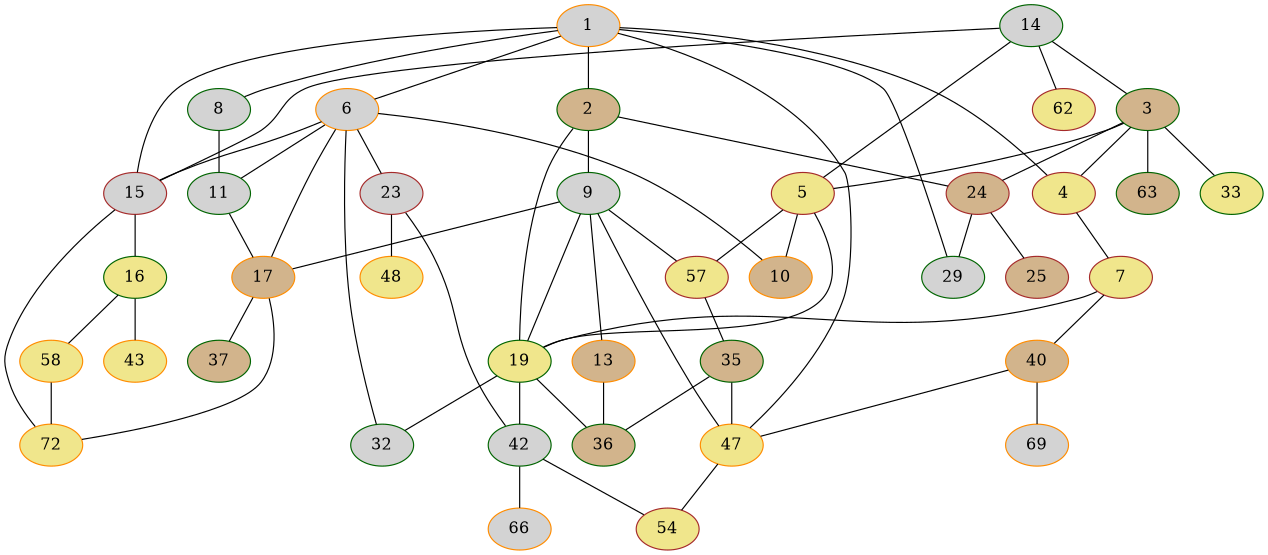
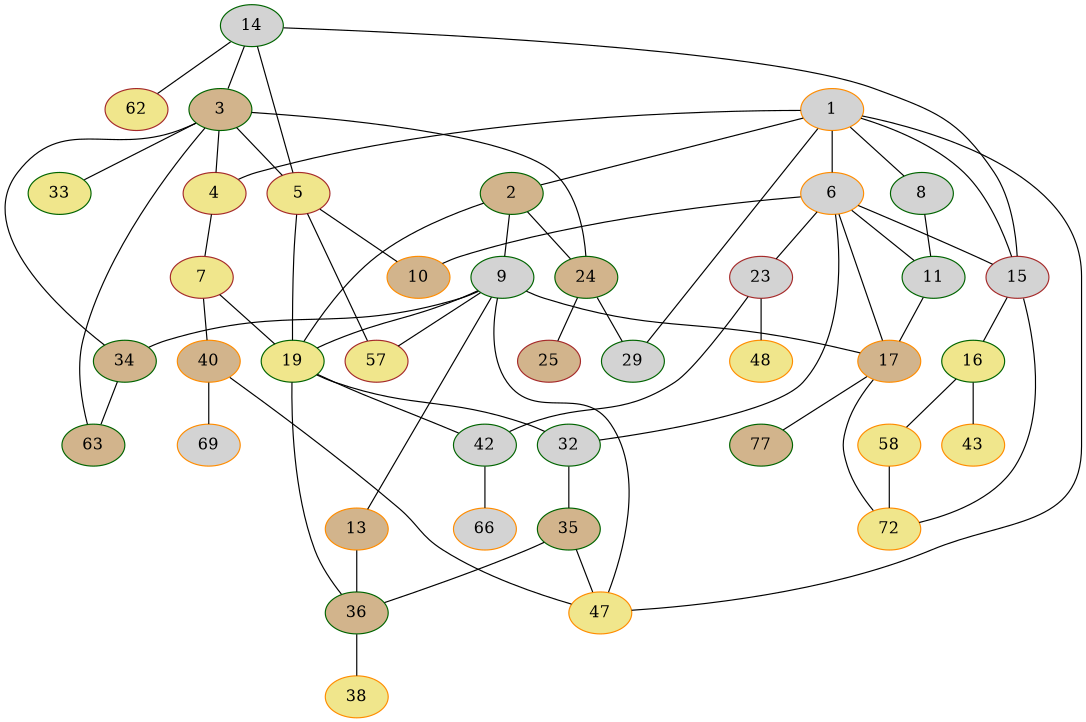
node "24": color brown -> darkgreen
edge "57" -- "35": now "32" -- "35"
node "34": added
node "37": label "37" -> "77"
node "54": removed
node "38": added
